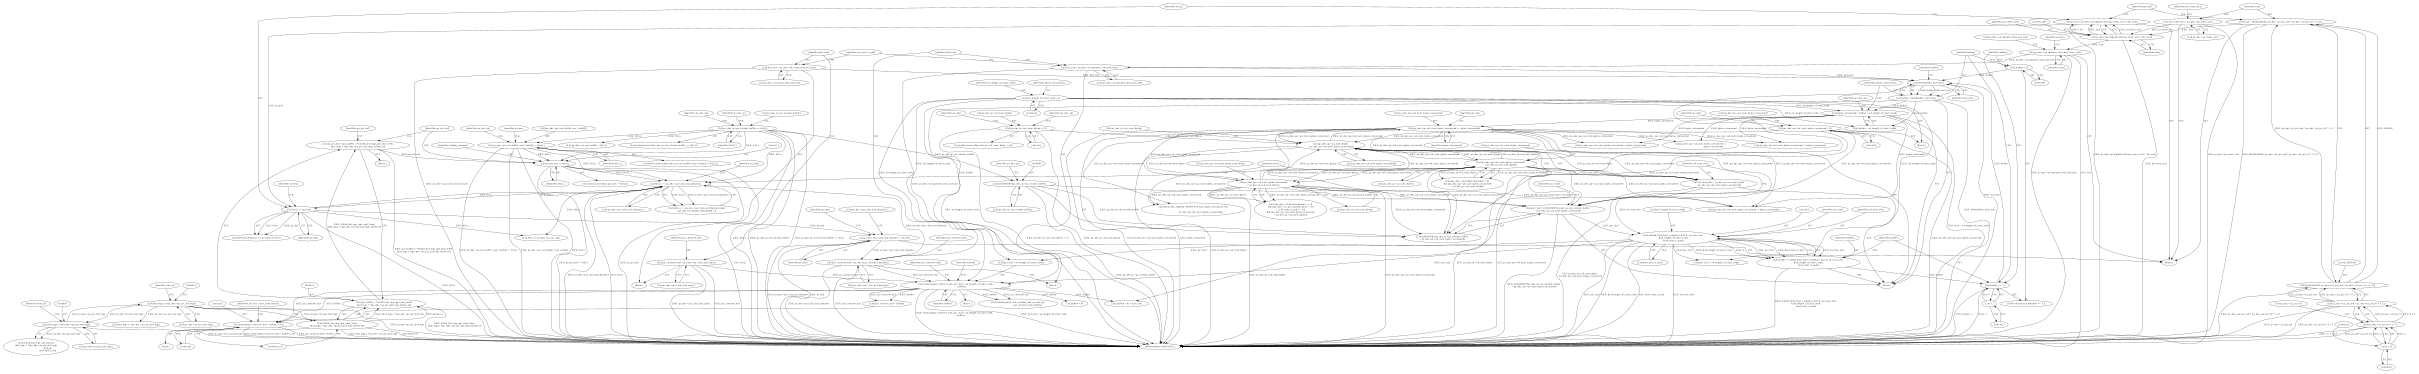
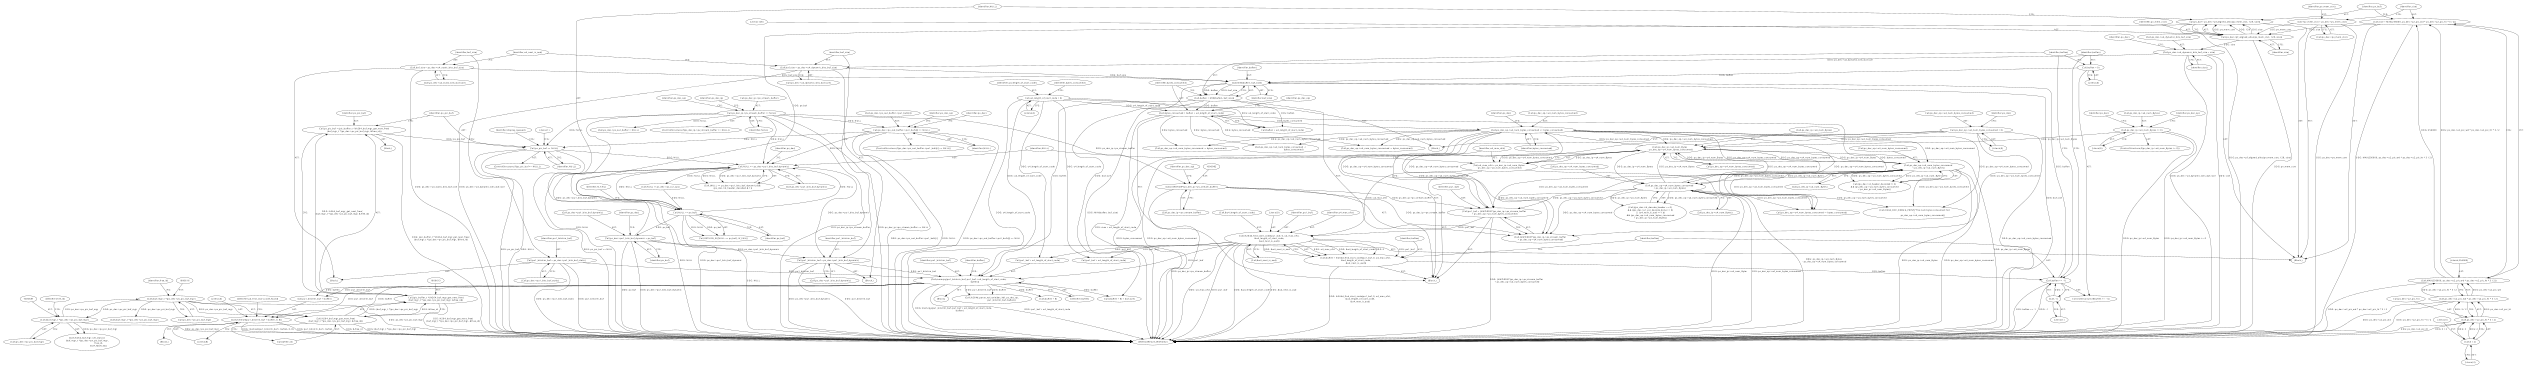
edge "(Call,ps_dec->pu1_bits_buf_dynamic = pv_buf)" -> "(Call,NULL == ps_dec->pu1_bits_buf_dynamic)": added, label "DDG: ps_dec->pu1_bits_buf_dynamic"
edge "(Call,NULL == pv_buf)" -> "(Call,NULL != ps_dec->ps_cur_sps)": reversed
